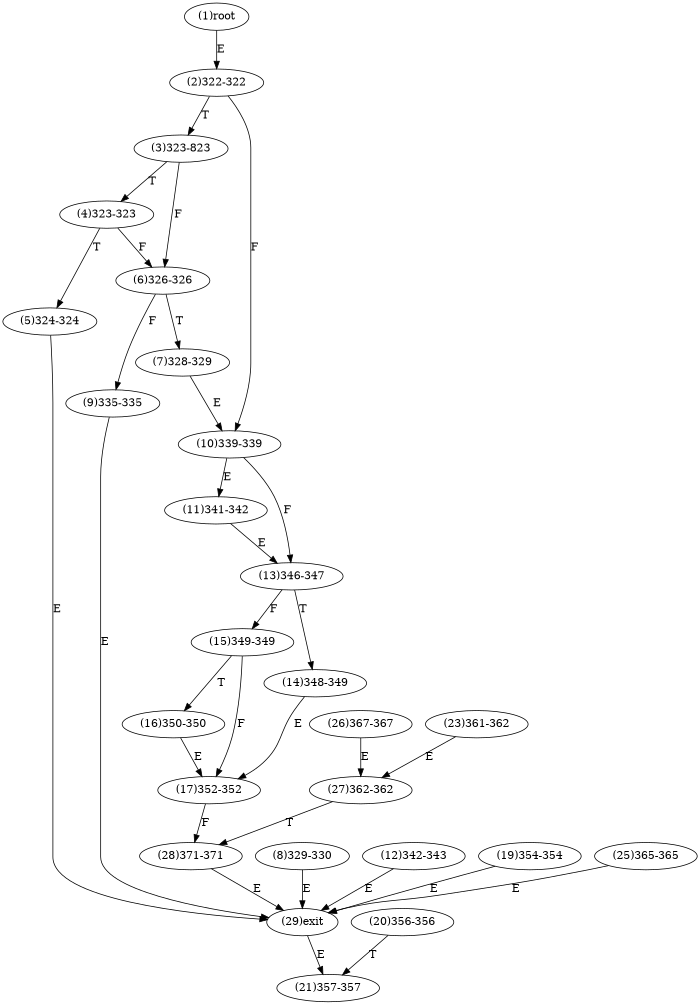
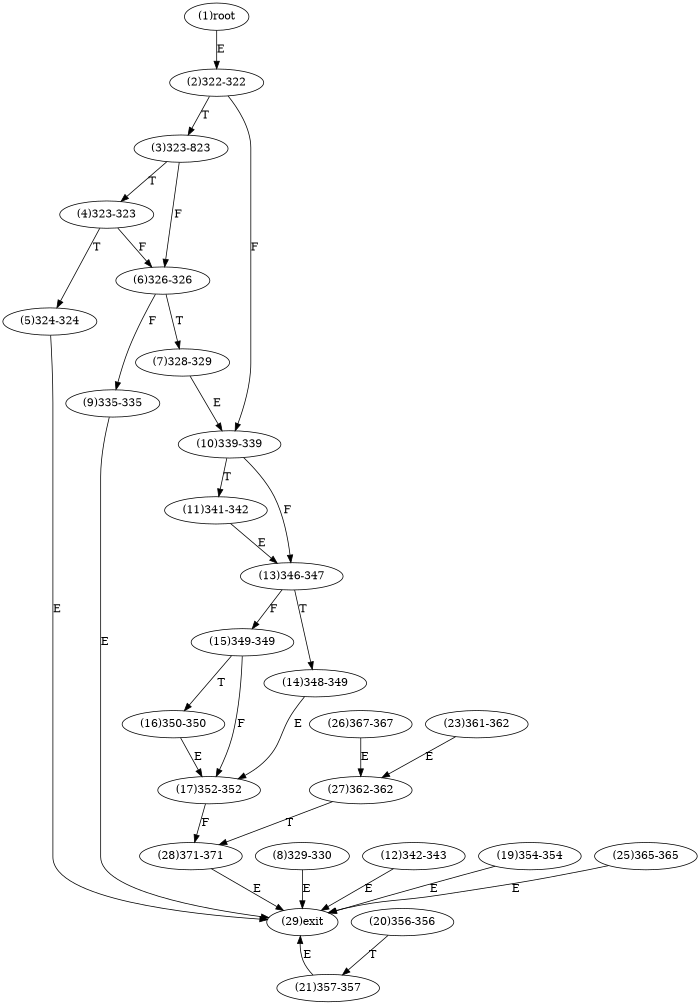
edge "(10)339-339" -> "(11)341-342": label "E" -> "T"
edge "(29)exit" -> "(21)357-357": reversed
